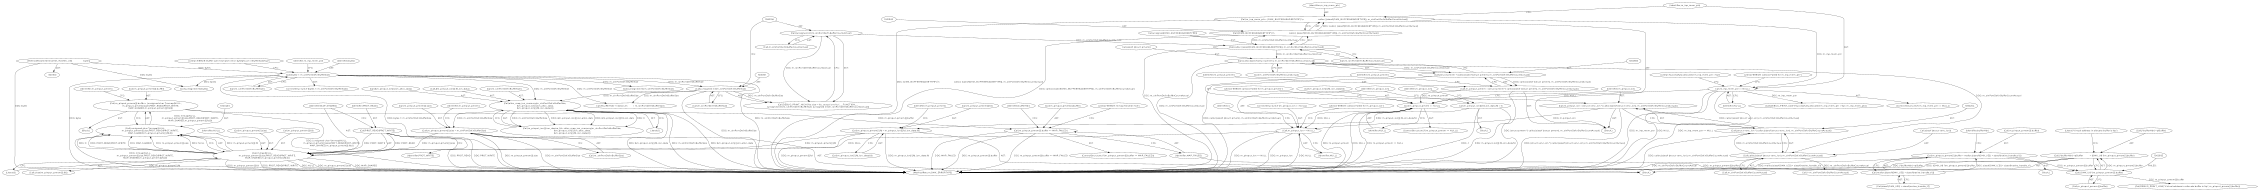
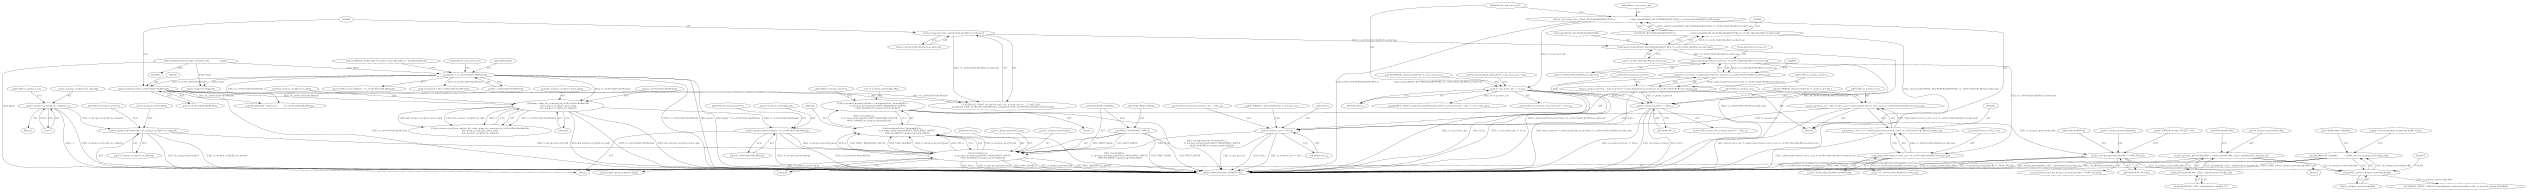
node "(Call,unsigned(OMX_BUFFERHEADERTYPE))": label "(Call,unsigned(OMX_BUFFERHEADERTYPE))" -> "(Call,sizeof(OMX_BUFFERHEADERTYPE))"
node "(Call,-1)": added
node "(Identifier,PROT_WRITE)": removed
edge "(Identifier,MAP_FAILED)" -> "(Call,(OMX_U8 *)m_pInput_pmem[i].buffer)": now "(Call,m_pInput_pmem[i].buffer == MAP_FAILED)" -> "(Call,(OMX_U8 *)m_pInput_pmem[i].buffer)"
